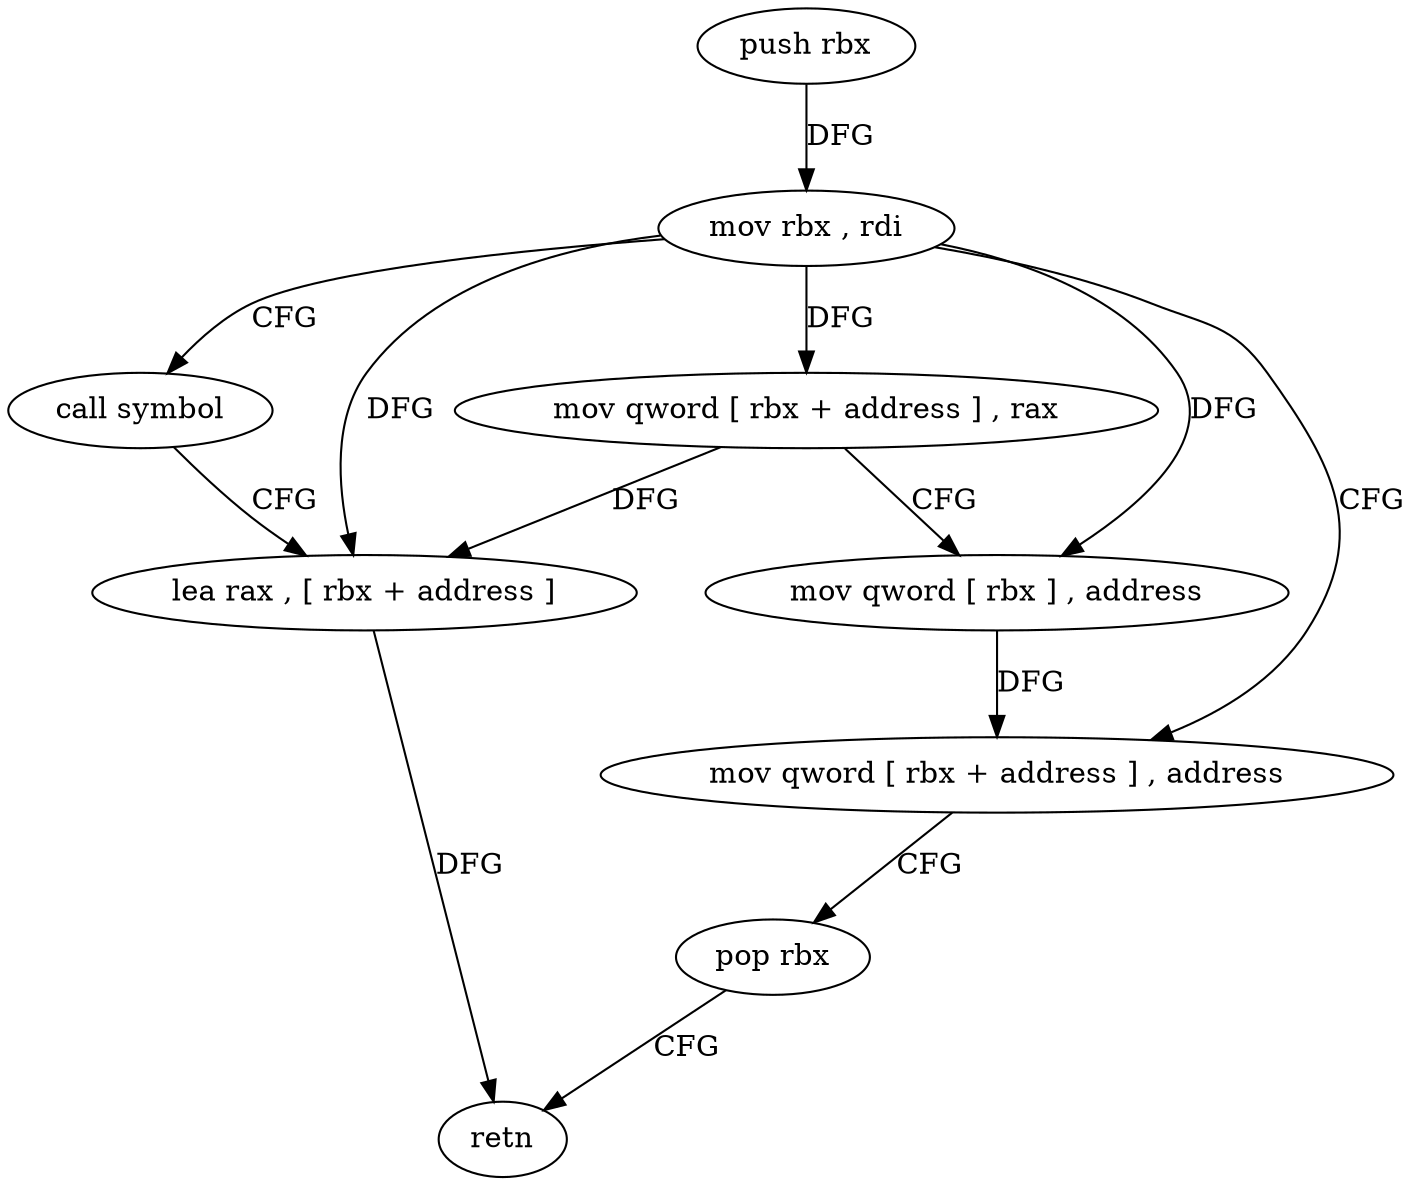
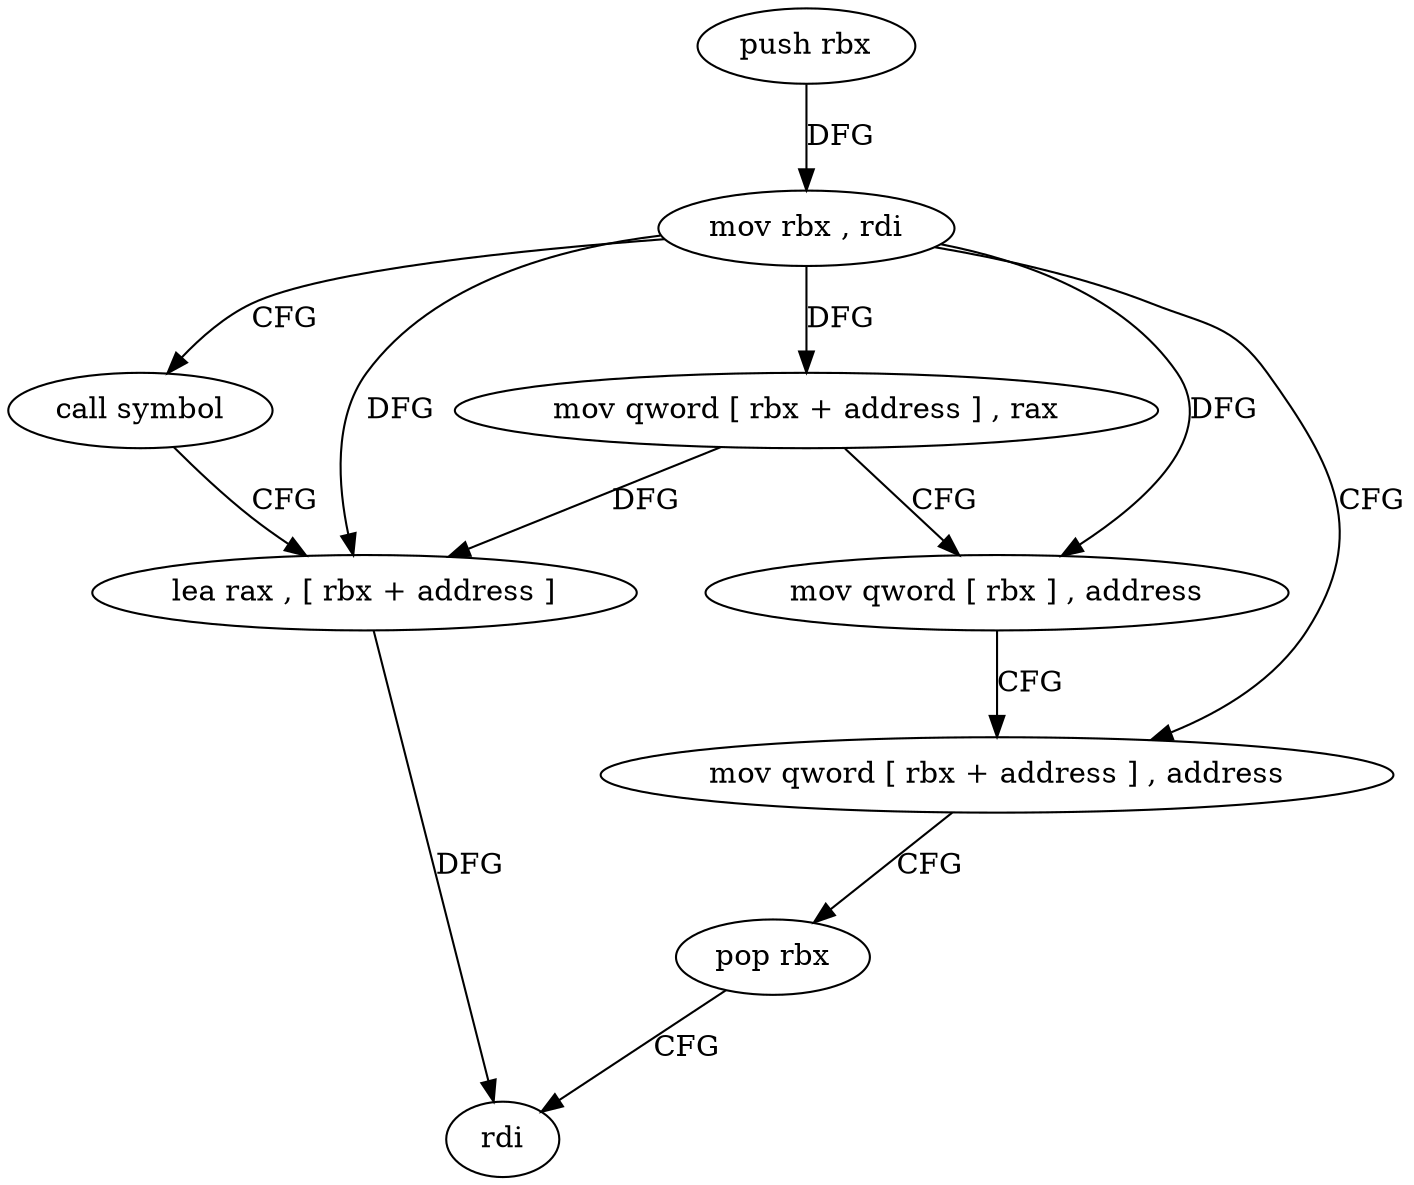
edge "mov qword [ rbx ] , address" -> "mov qword [ rbx + address ] , address": label "DFG" -> "CFG"
node "retn": label "retn" -> "rdi"
